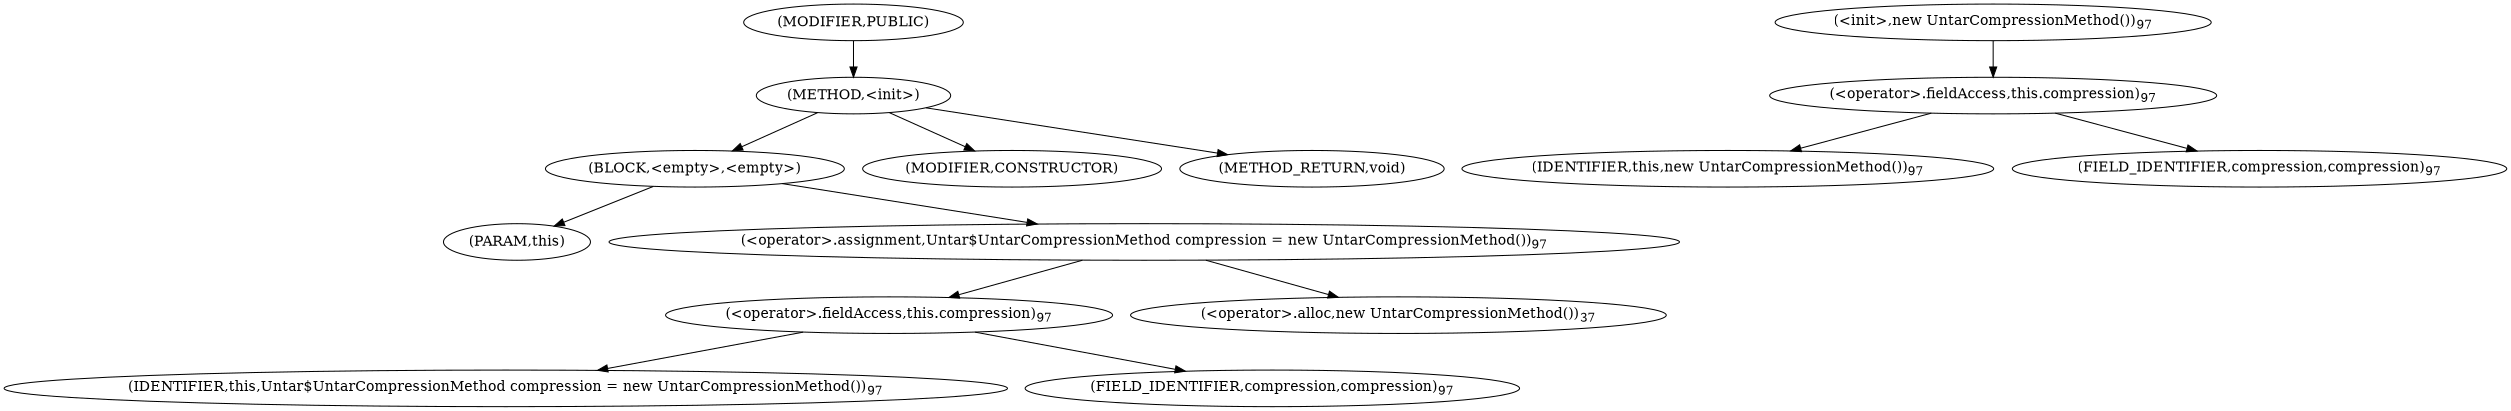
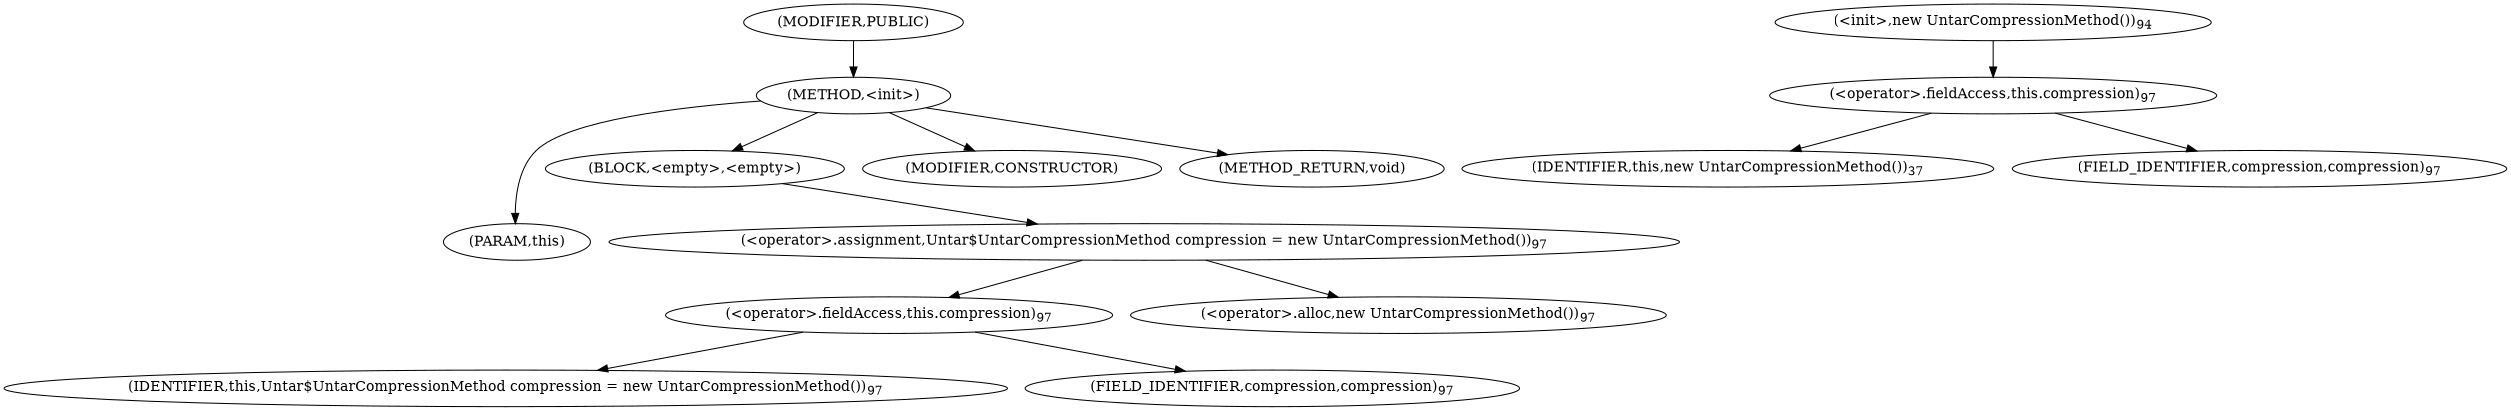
node "(<init>,new UntarCompressionMethod())": text "97" -> "94"
node "(IDENTIFIER,this,new UntarCompressionMethod())": text "97" -> "37"
edge "(BLOCK,<empty>,<empty>)" -> "(PARAM,this)": now "(METHOD,<init>)" -> "(PARAM,this)"
node "(<operator>.alloc,new UntarCompressionMethod())": text "37" -> "97"
